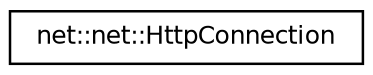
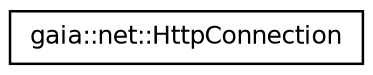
node "net::net::HttpConnection": label "net::net::HttpConnection" -> "gaia::net::HttpConnection"
